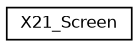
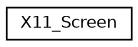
node "X21_Screen": label "X21_Screen" -> "X11_Screen"
